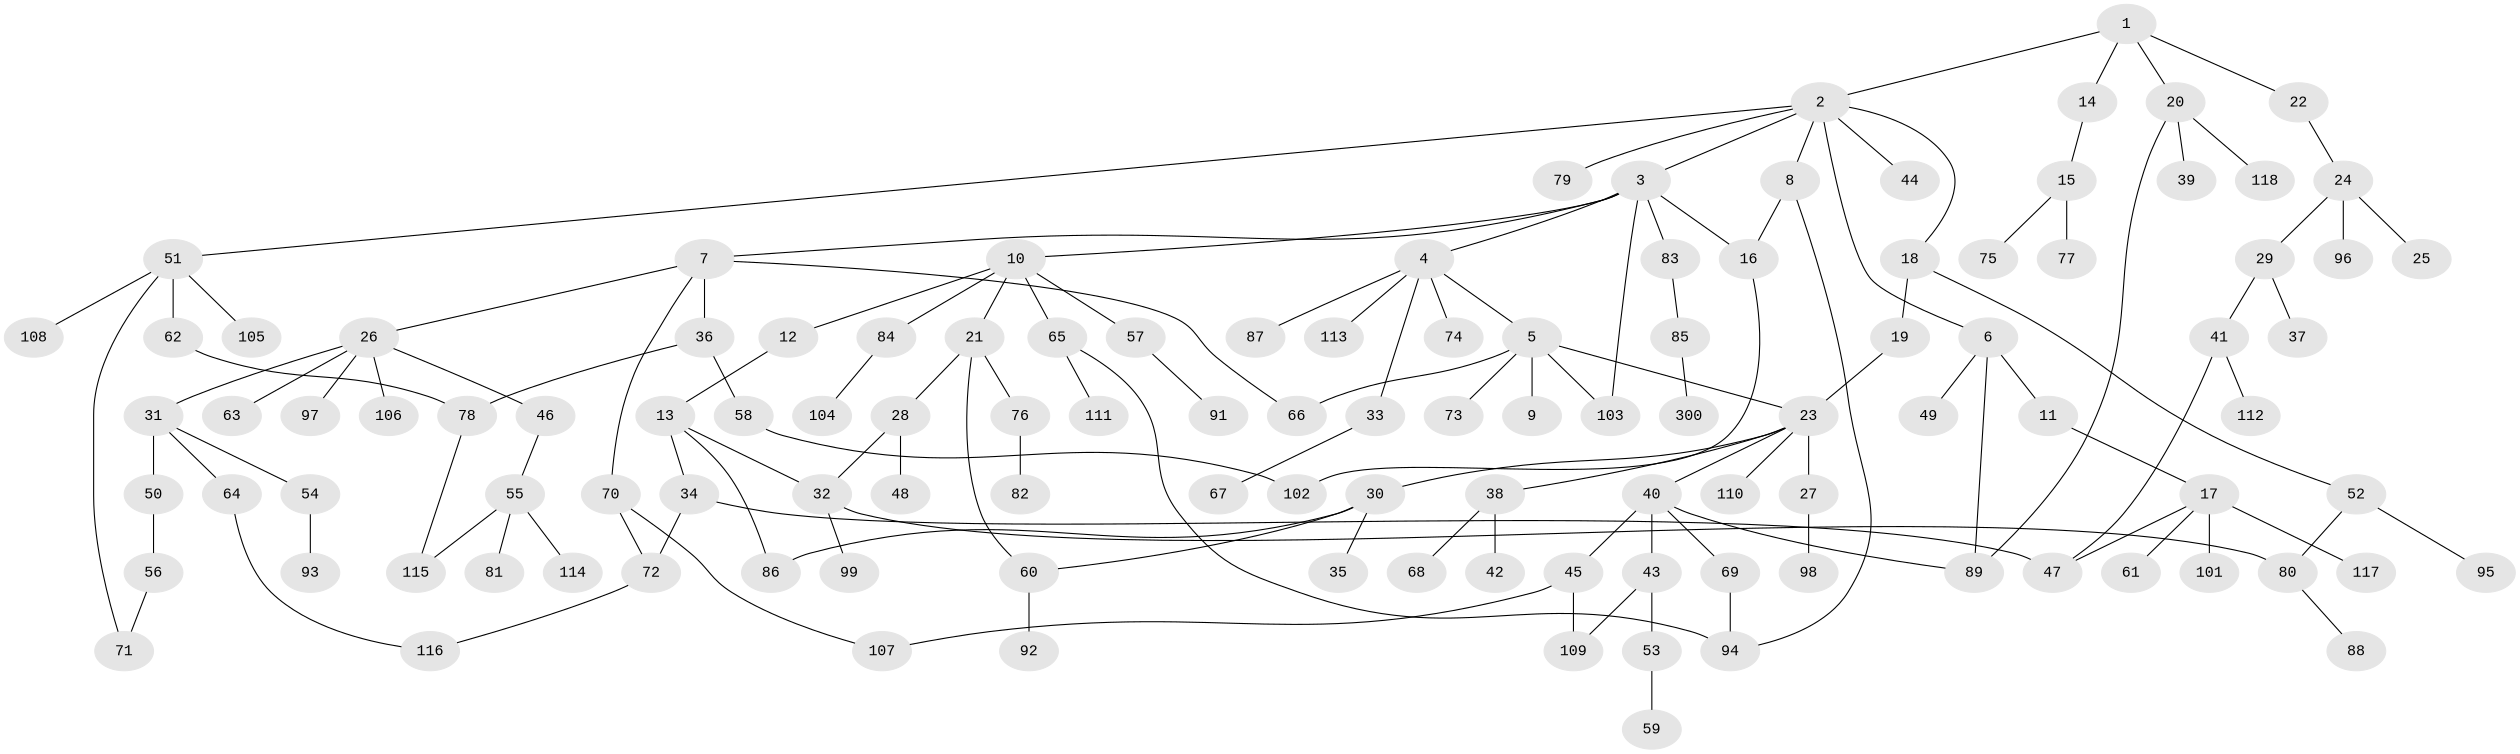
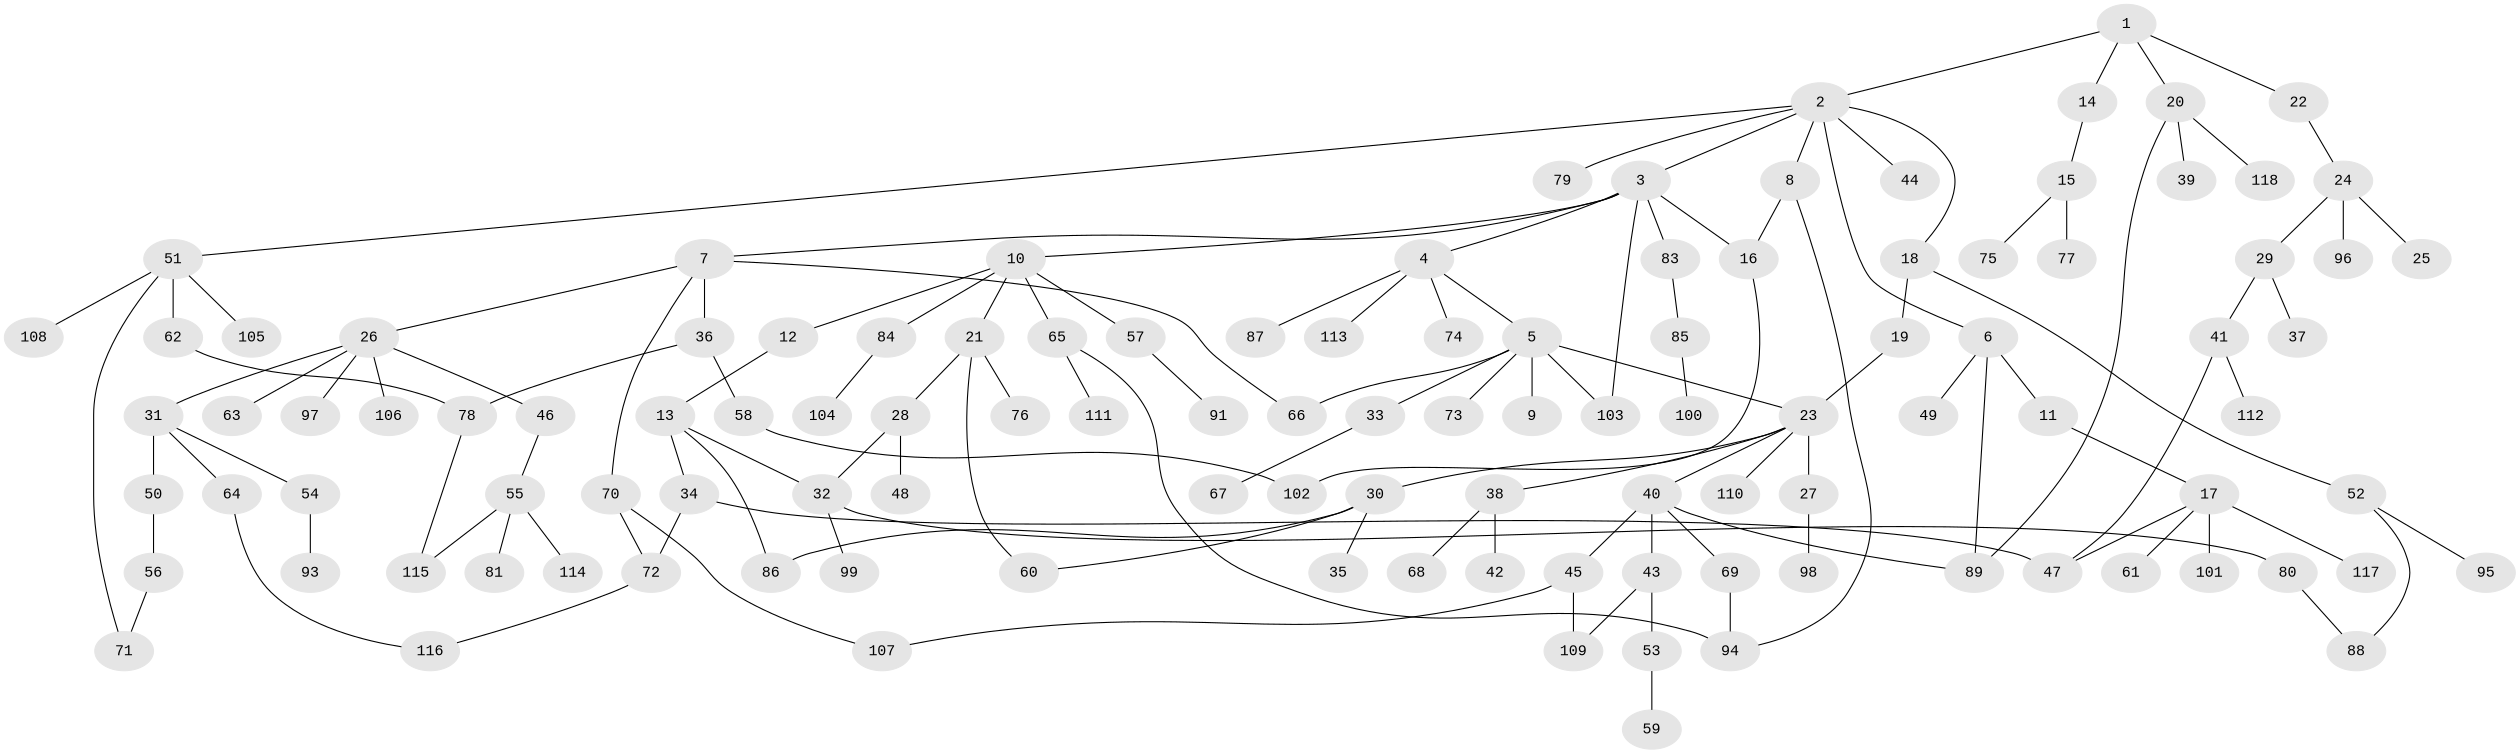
edge "4" -- "33": now "5" -- "33"
node "300": label "300" -> "100"
node "82": removed
edge "52" -- "80": now "52" -- "88"
node "92": removed
